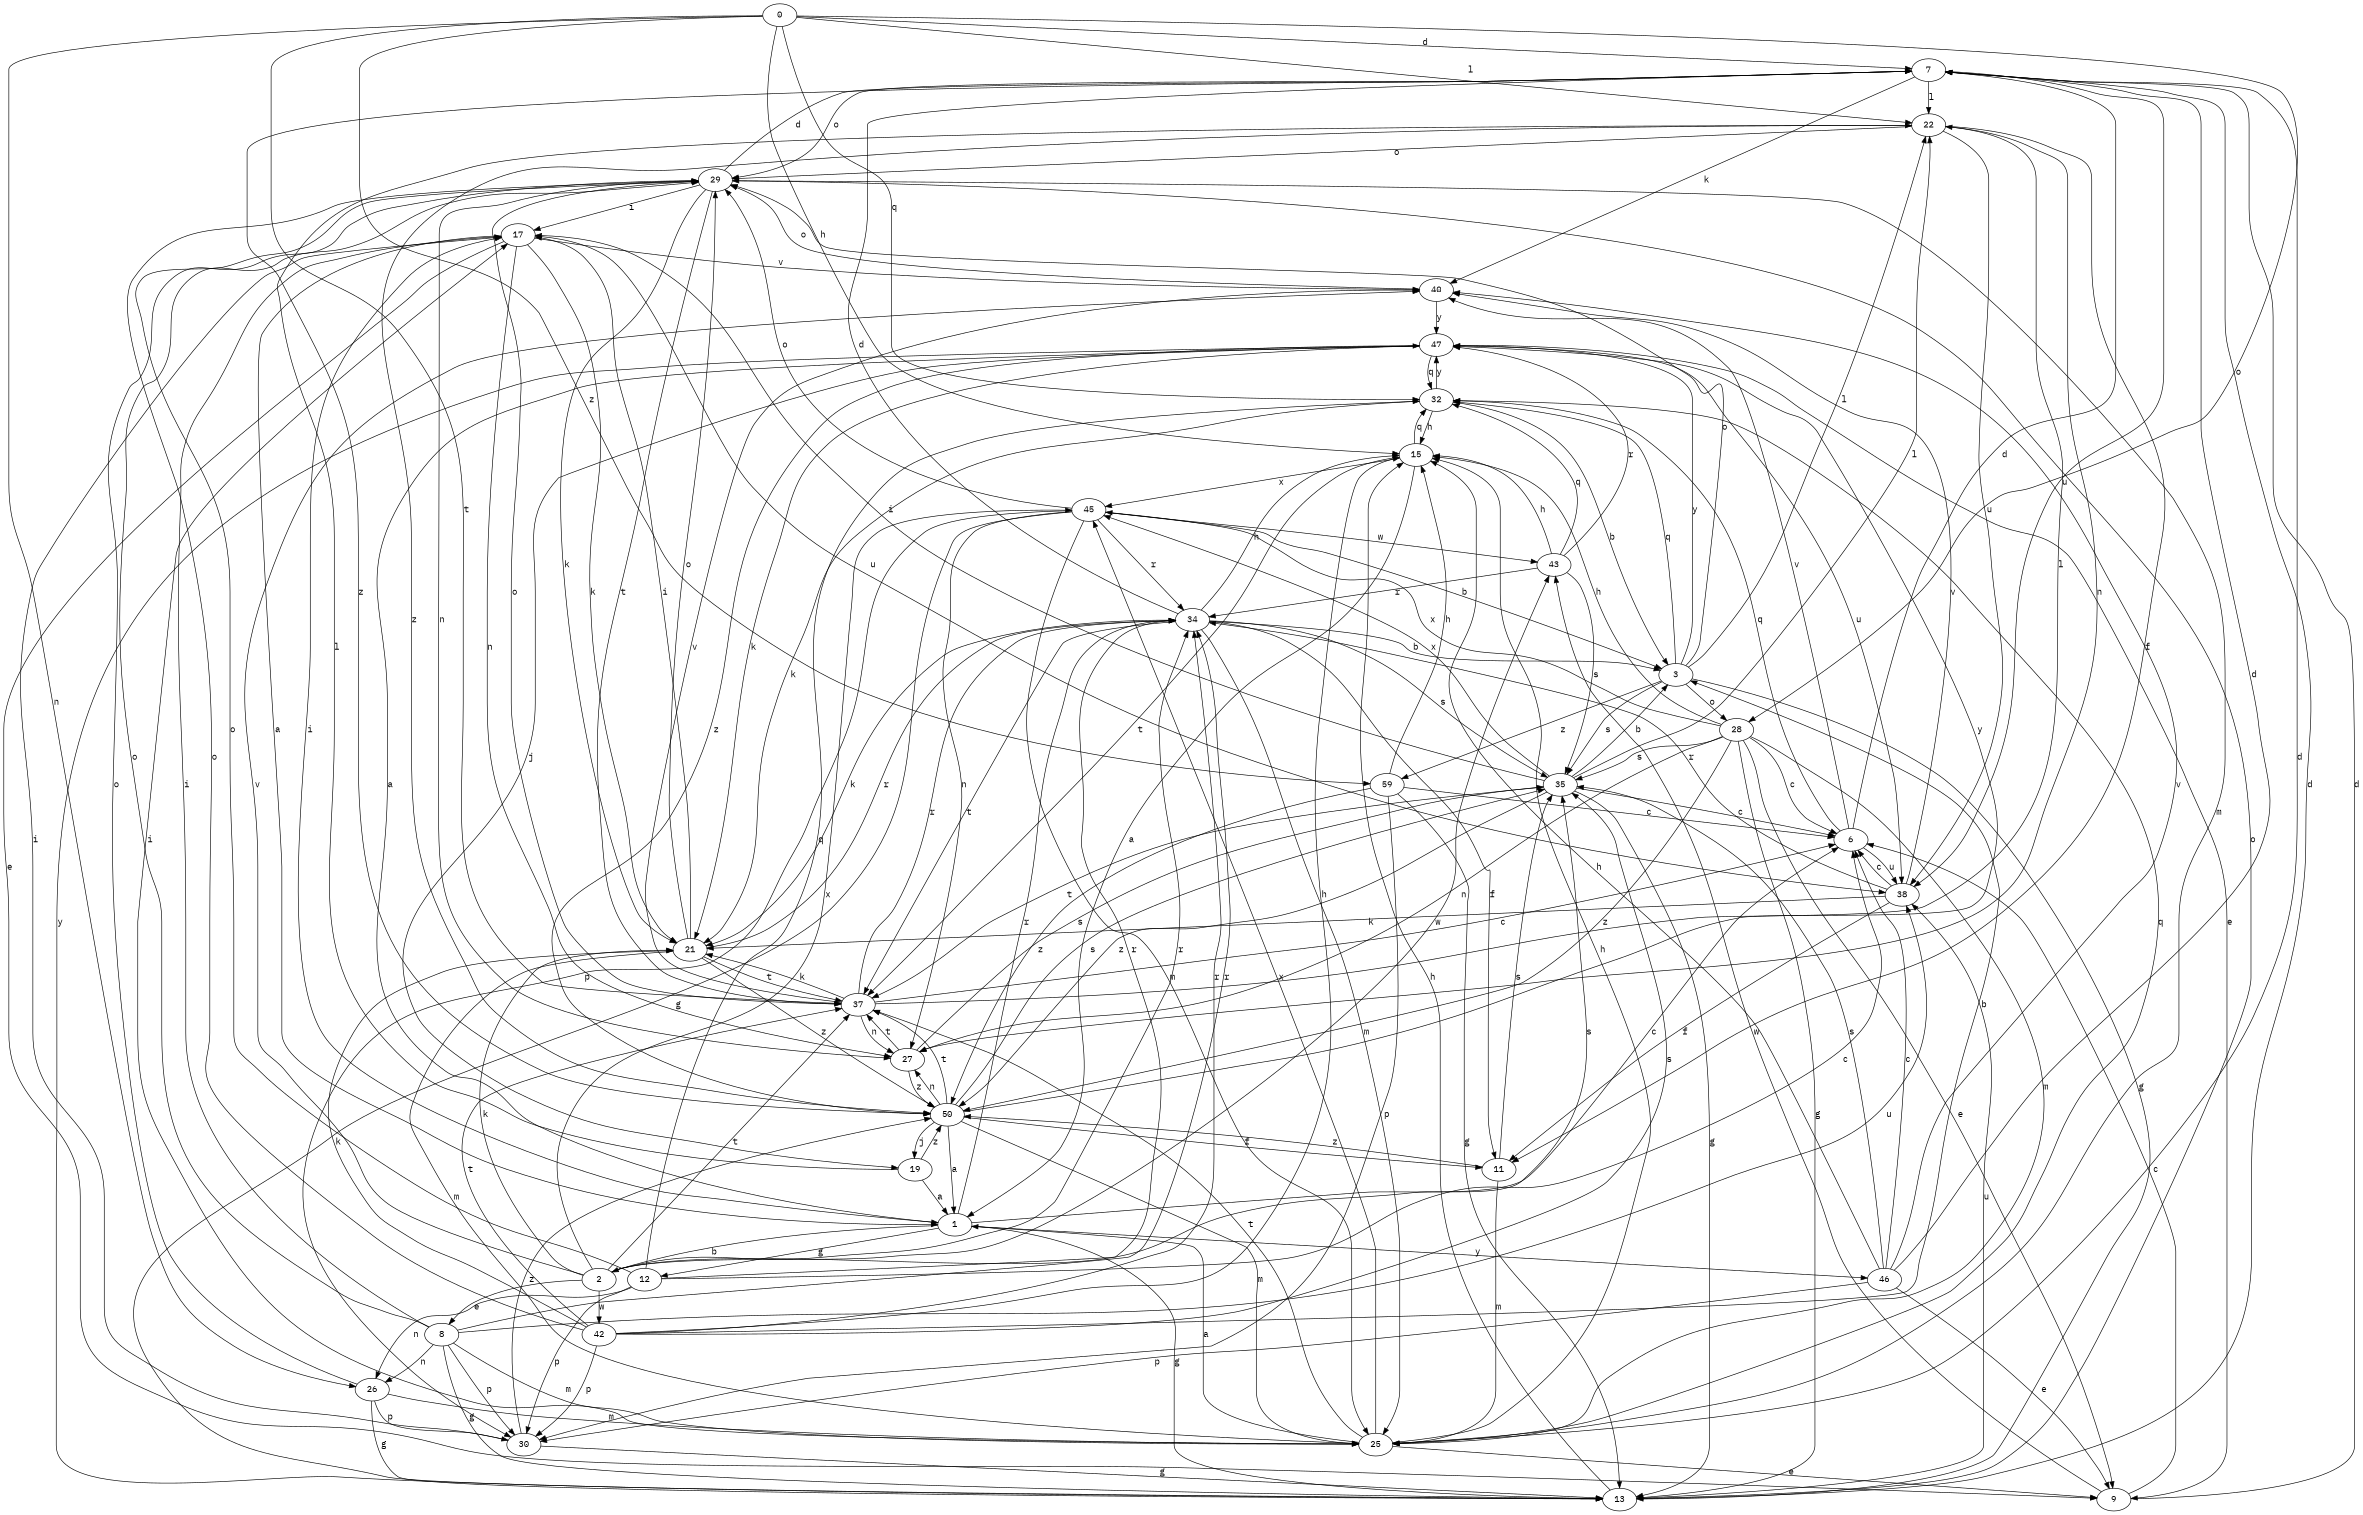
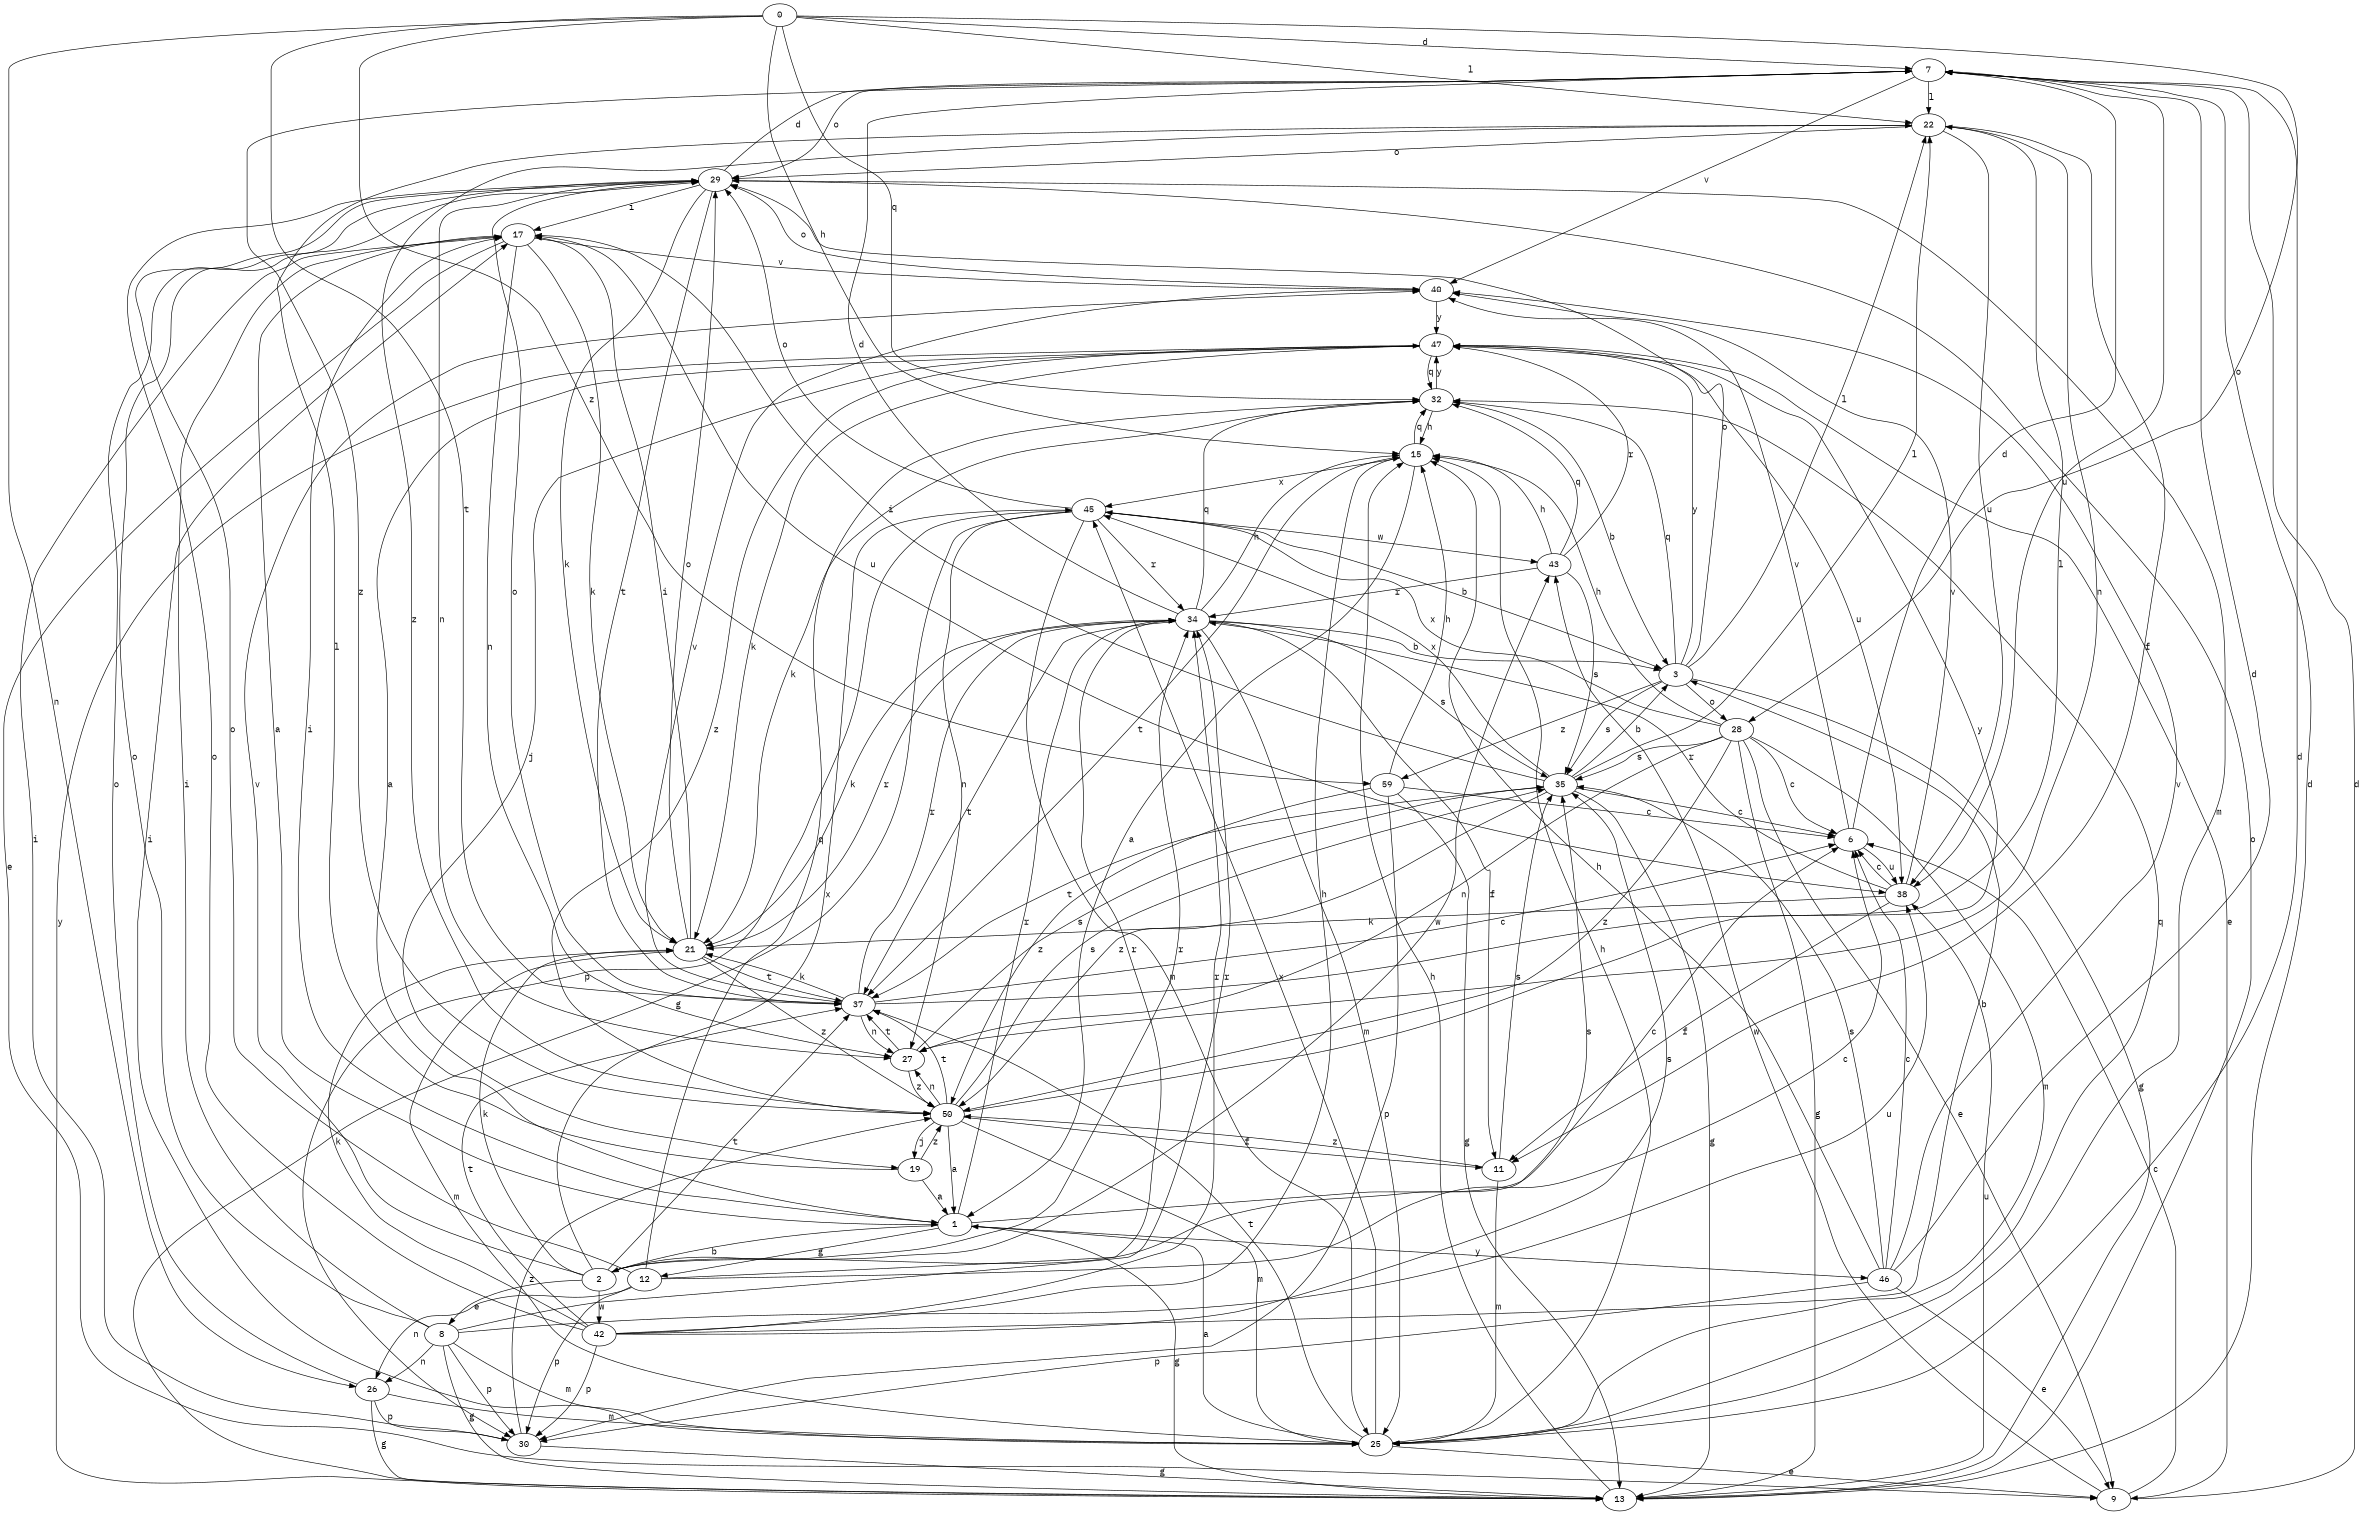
edge "7" -> "40": label "k" -> "v"
edge "6" -> "32": now "34" -> "32"
